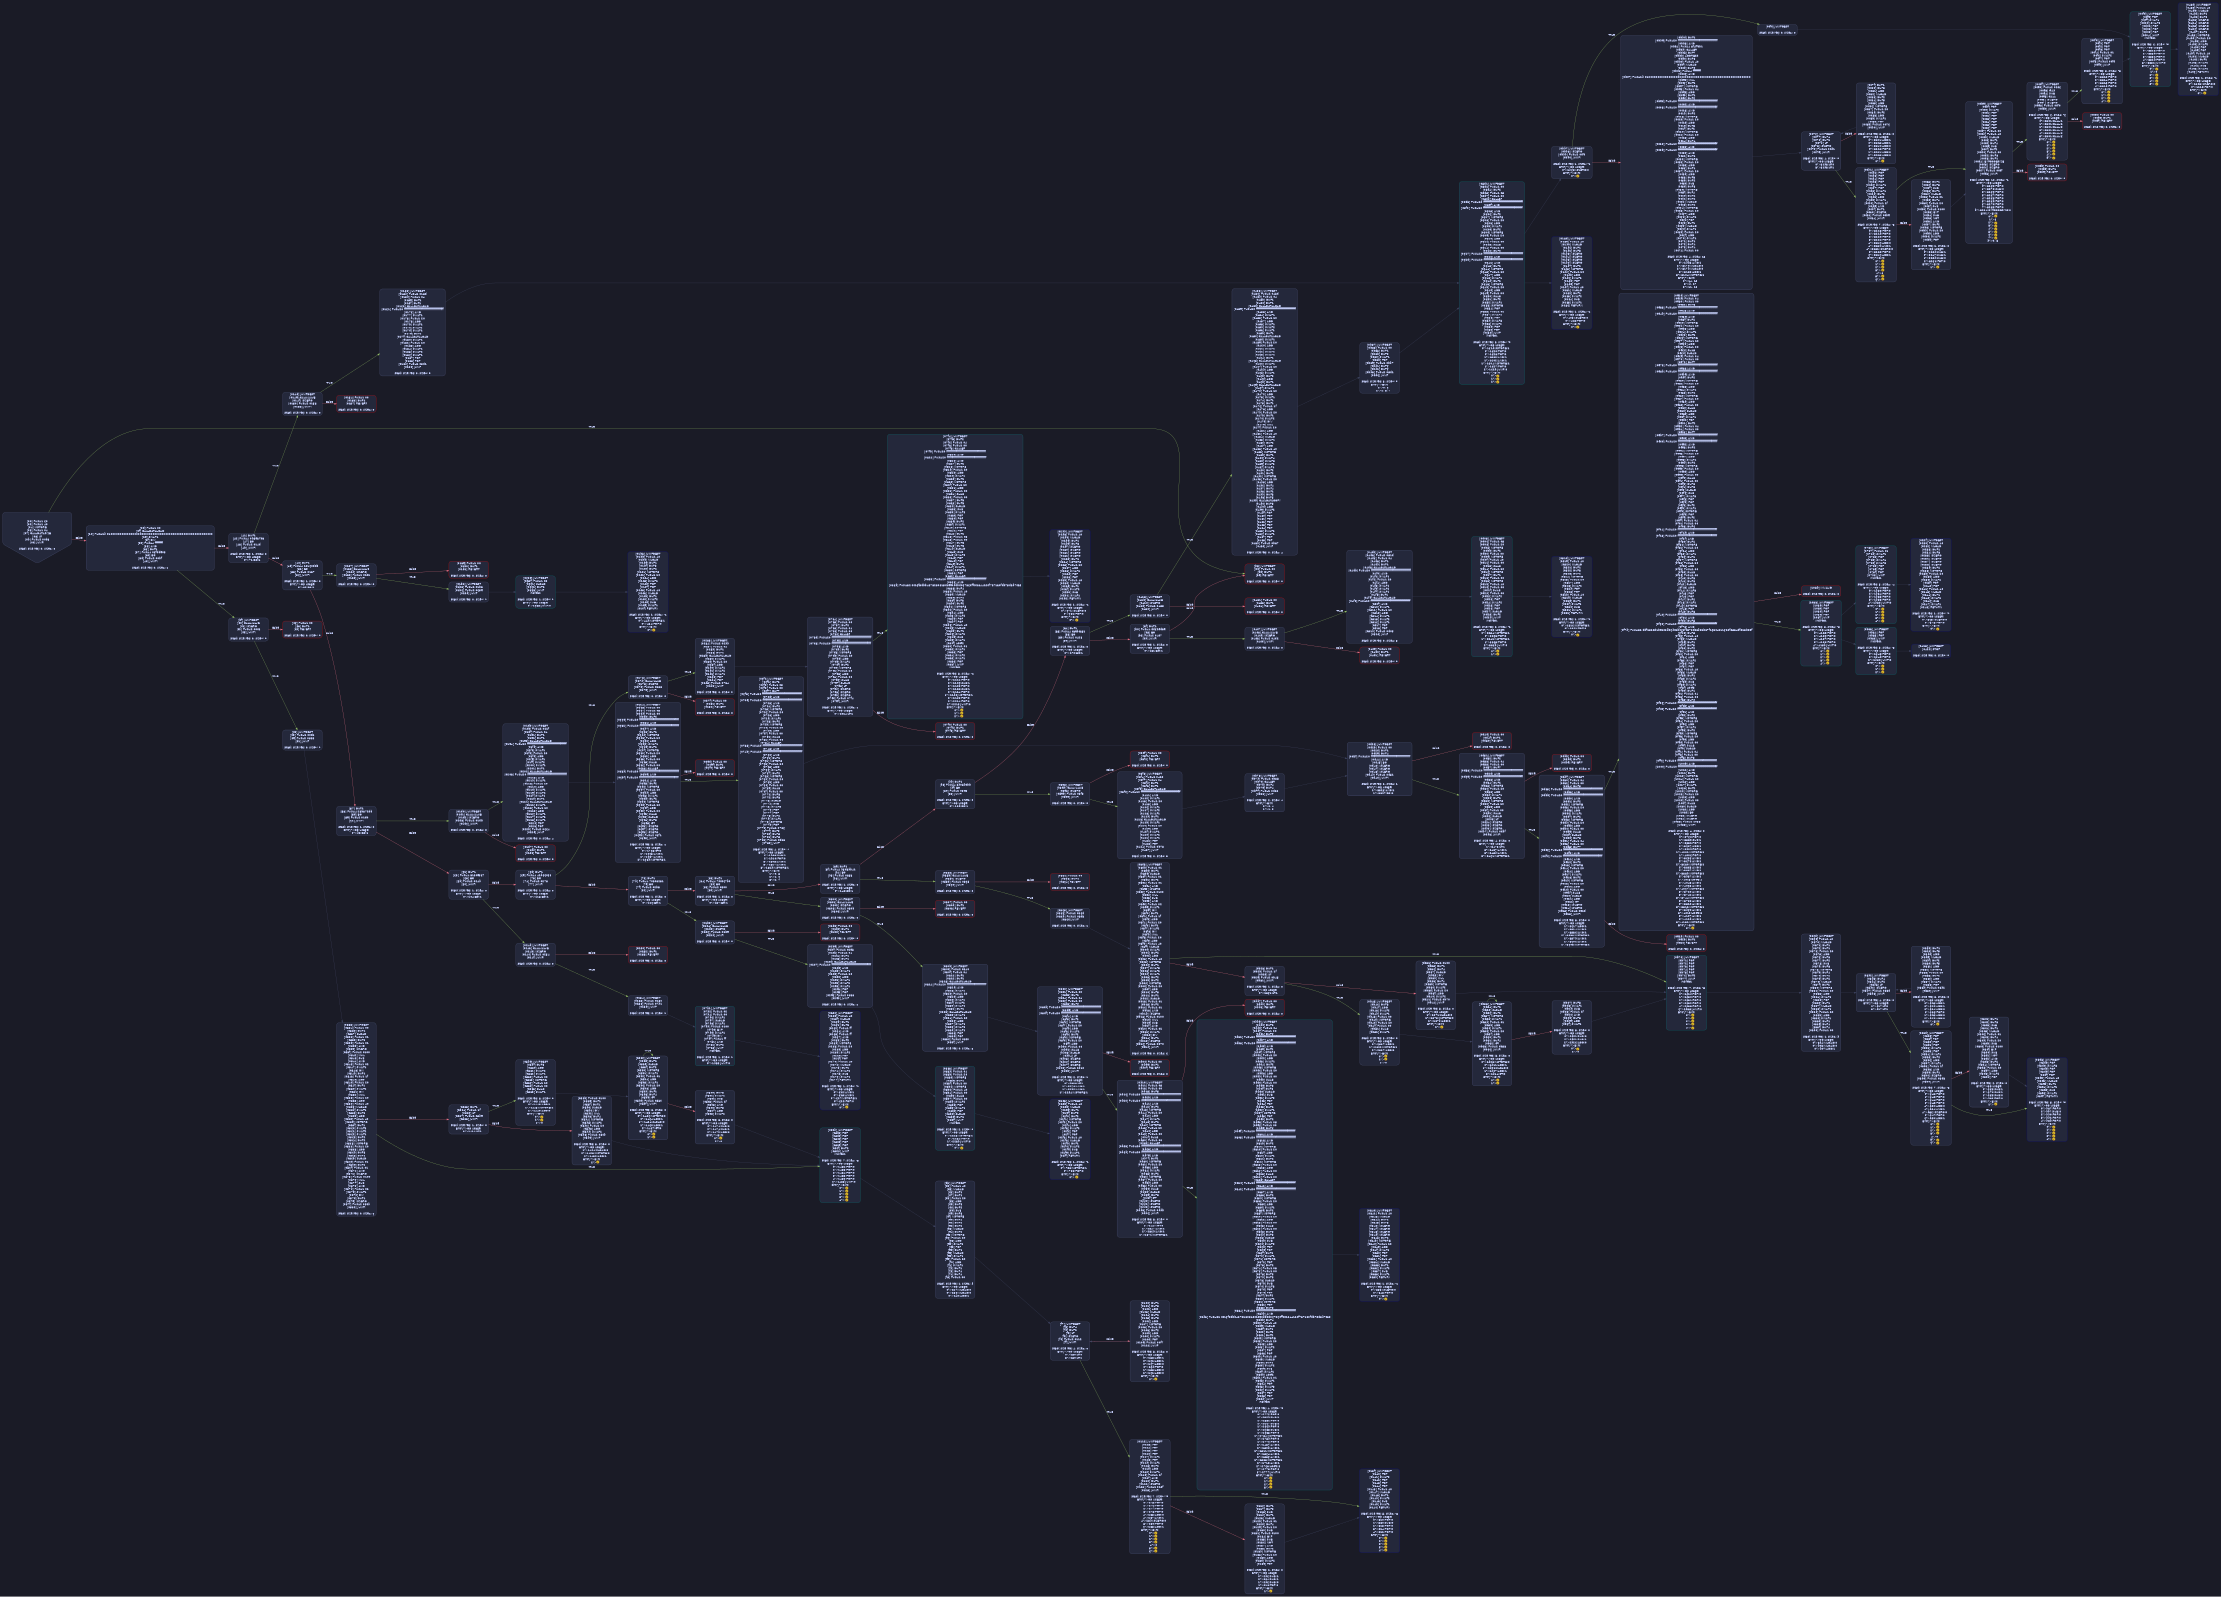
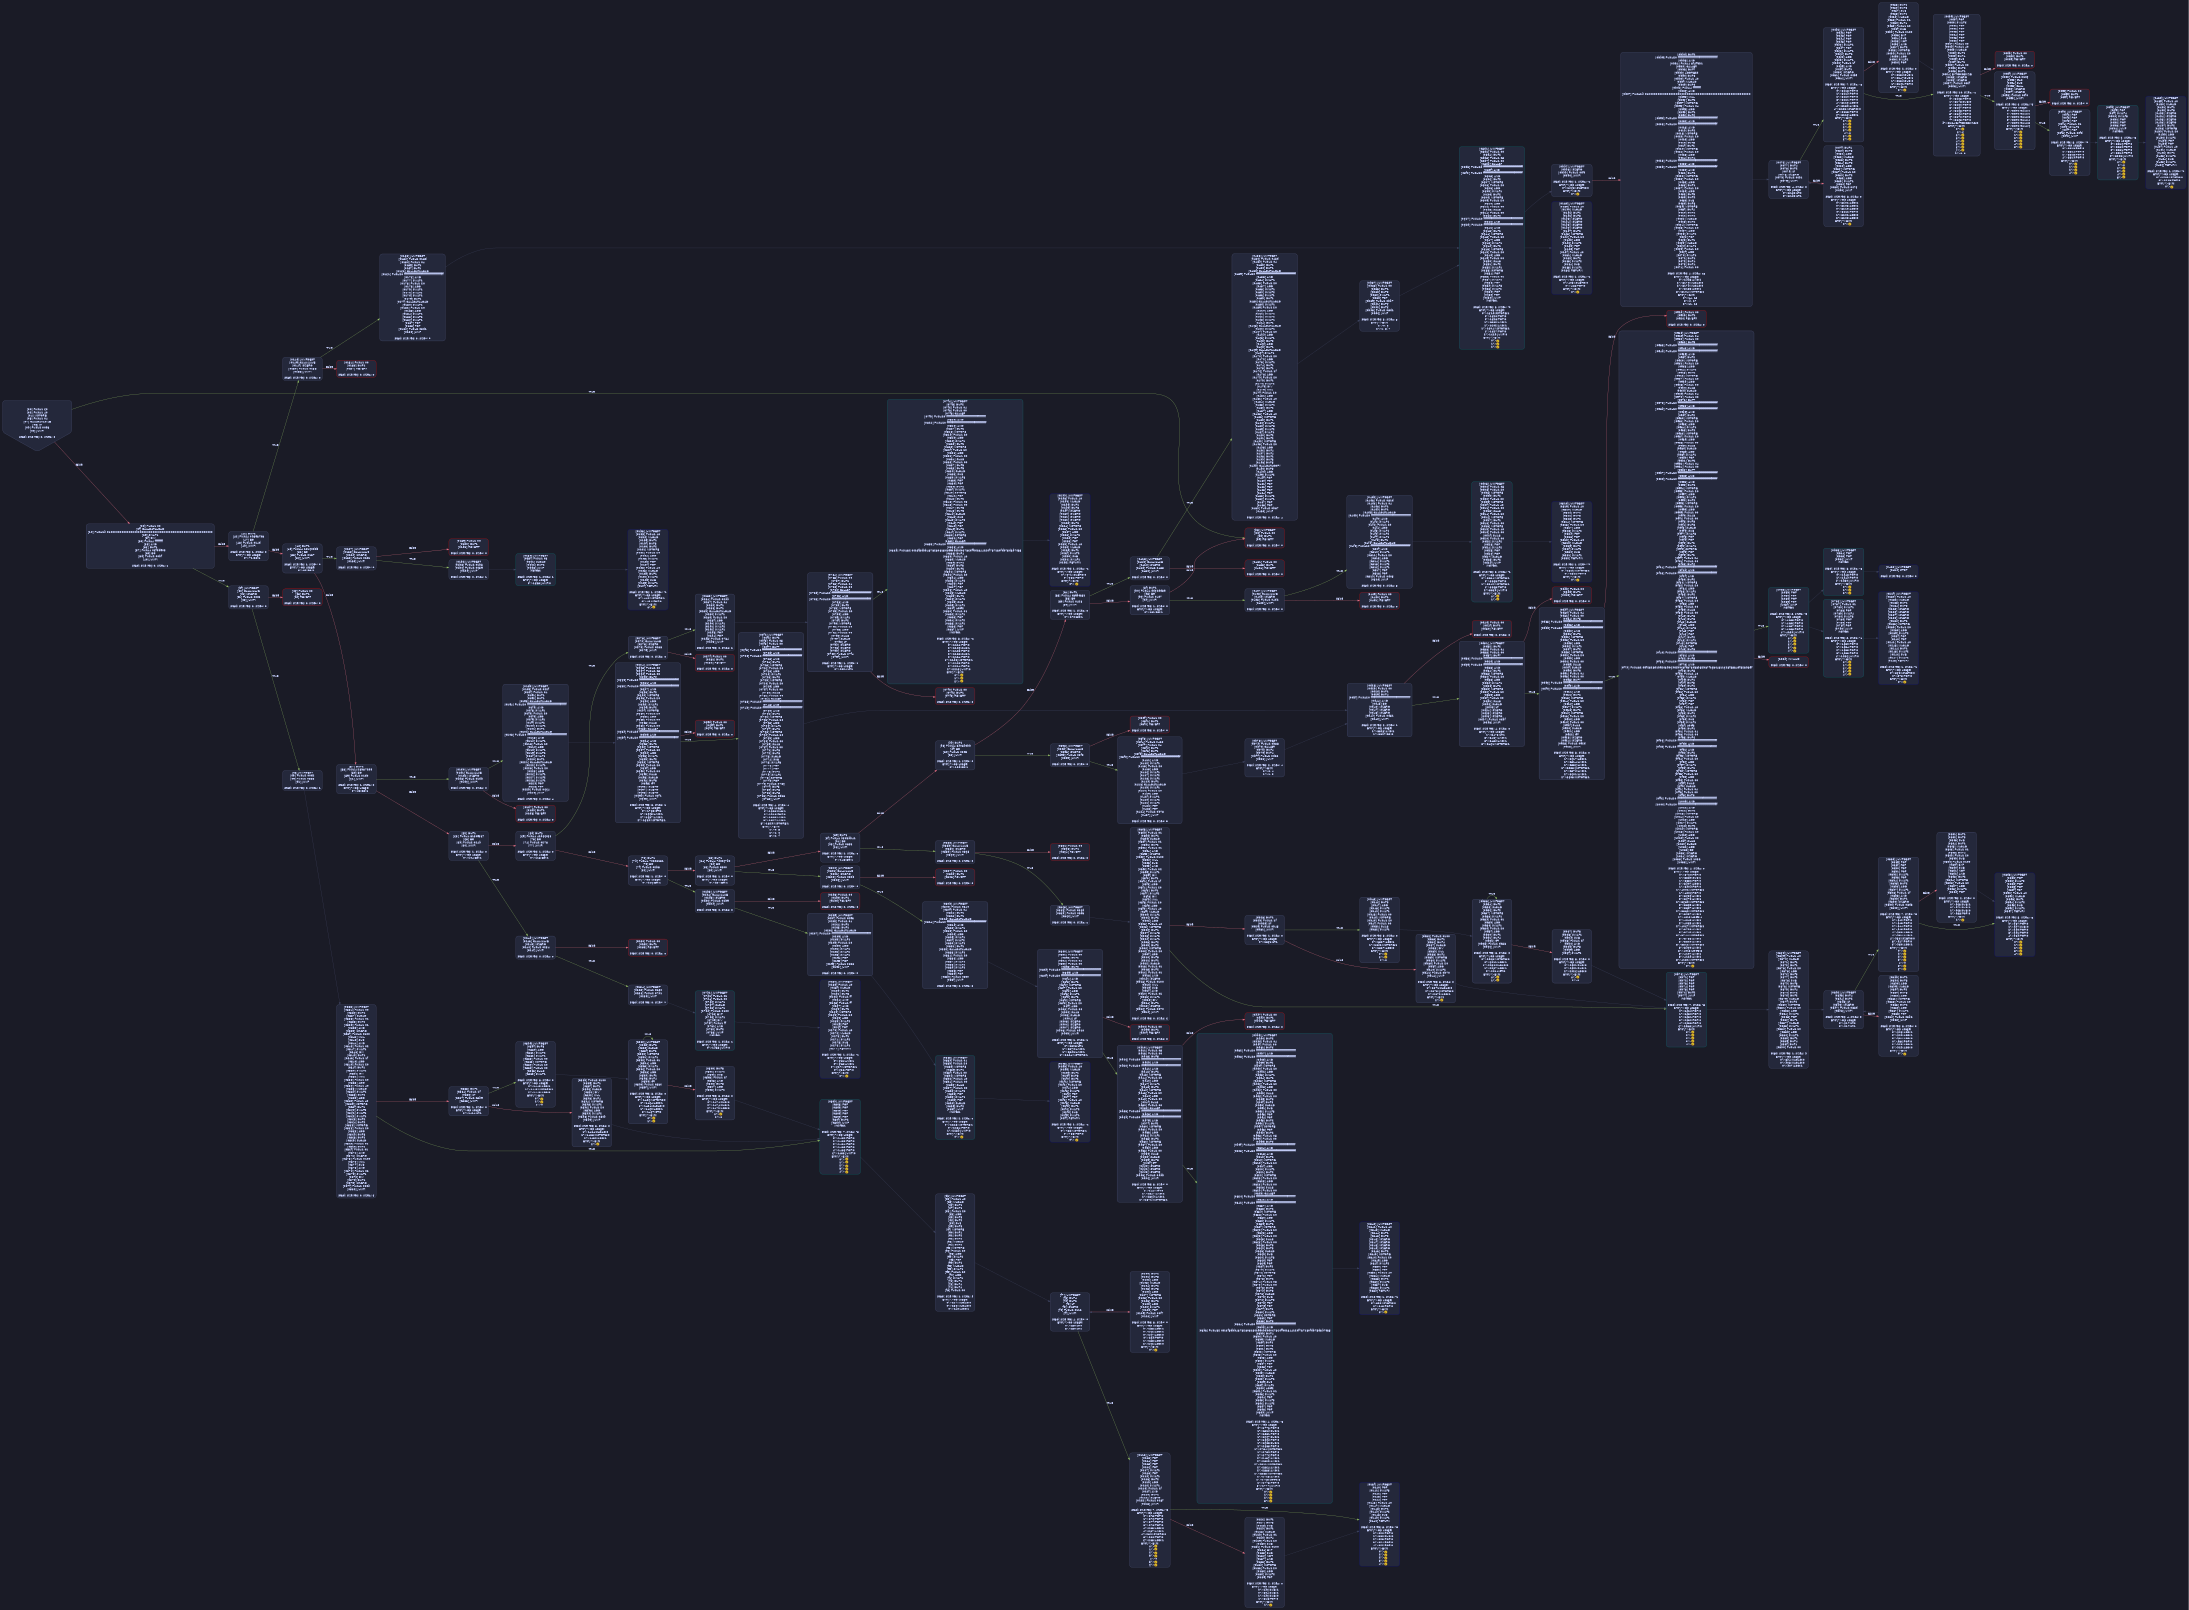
node "[0cfc] JUMPDEST Stack size req: 0, sizeΔ: 0": removed
